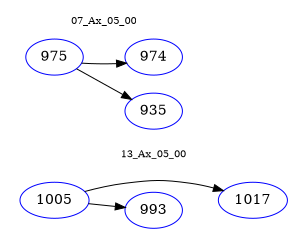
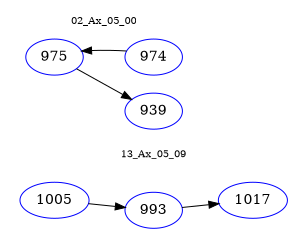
cluster "07_Ax_05_00": label "07_Ax_05_00" -> "02_Ax_05_00"
edge "975" -> "974": reversed
node "935": label "935" -> "939"
cluster "13_Ax_05_00": label "13_Ax_05_00" -> "13_Ax_05_09"
edge "1005" -> "1017": now "993" -> "1017"
